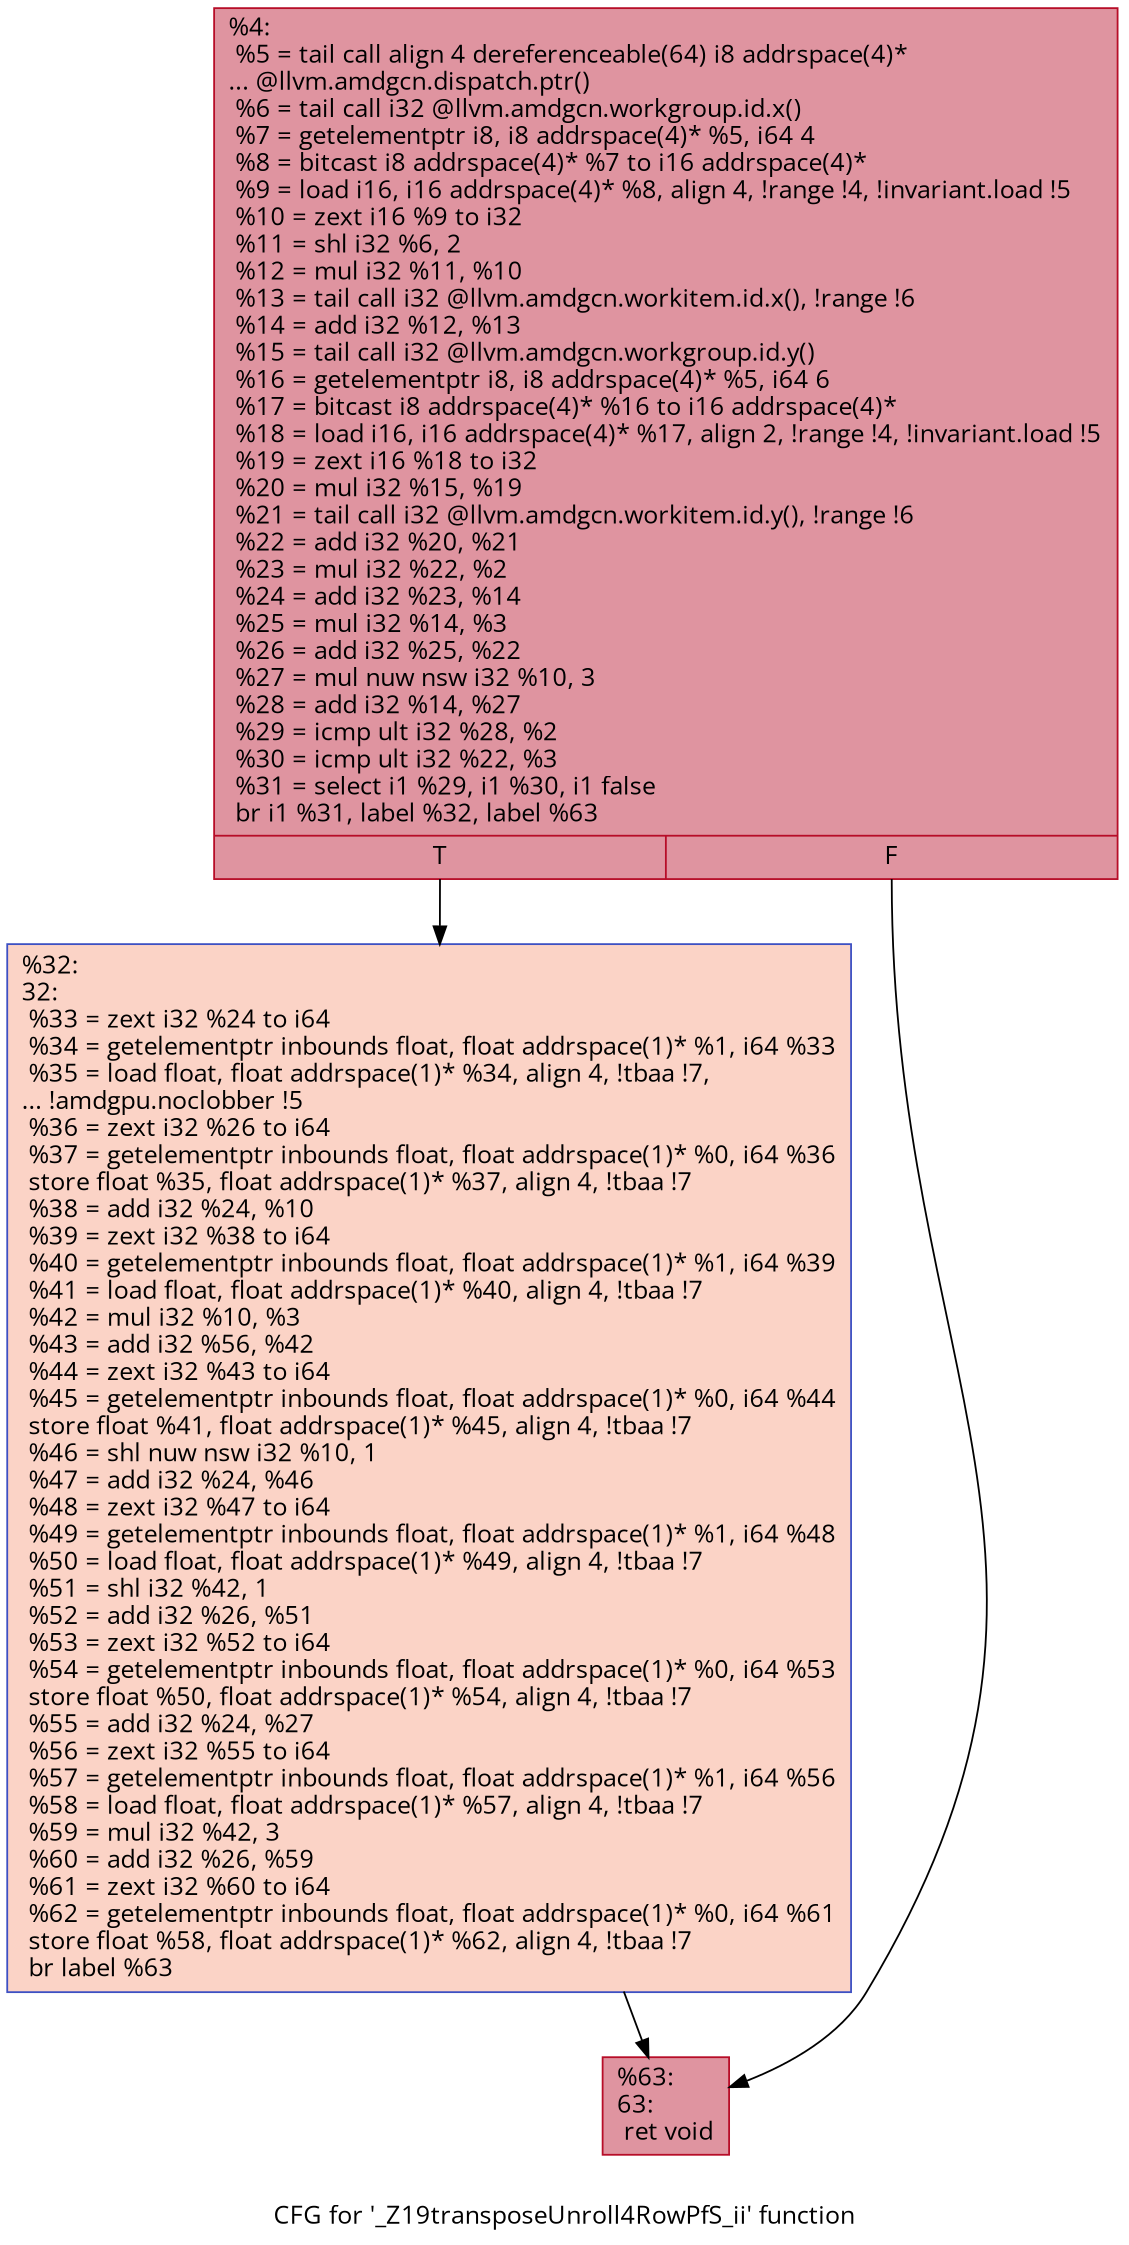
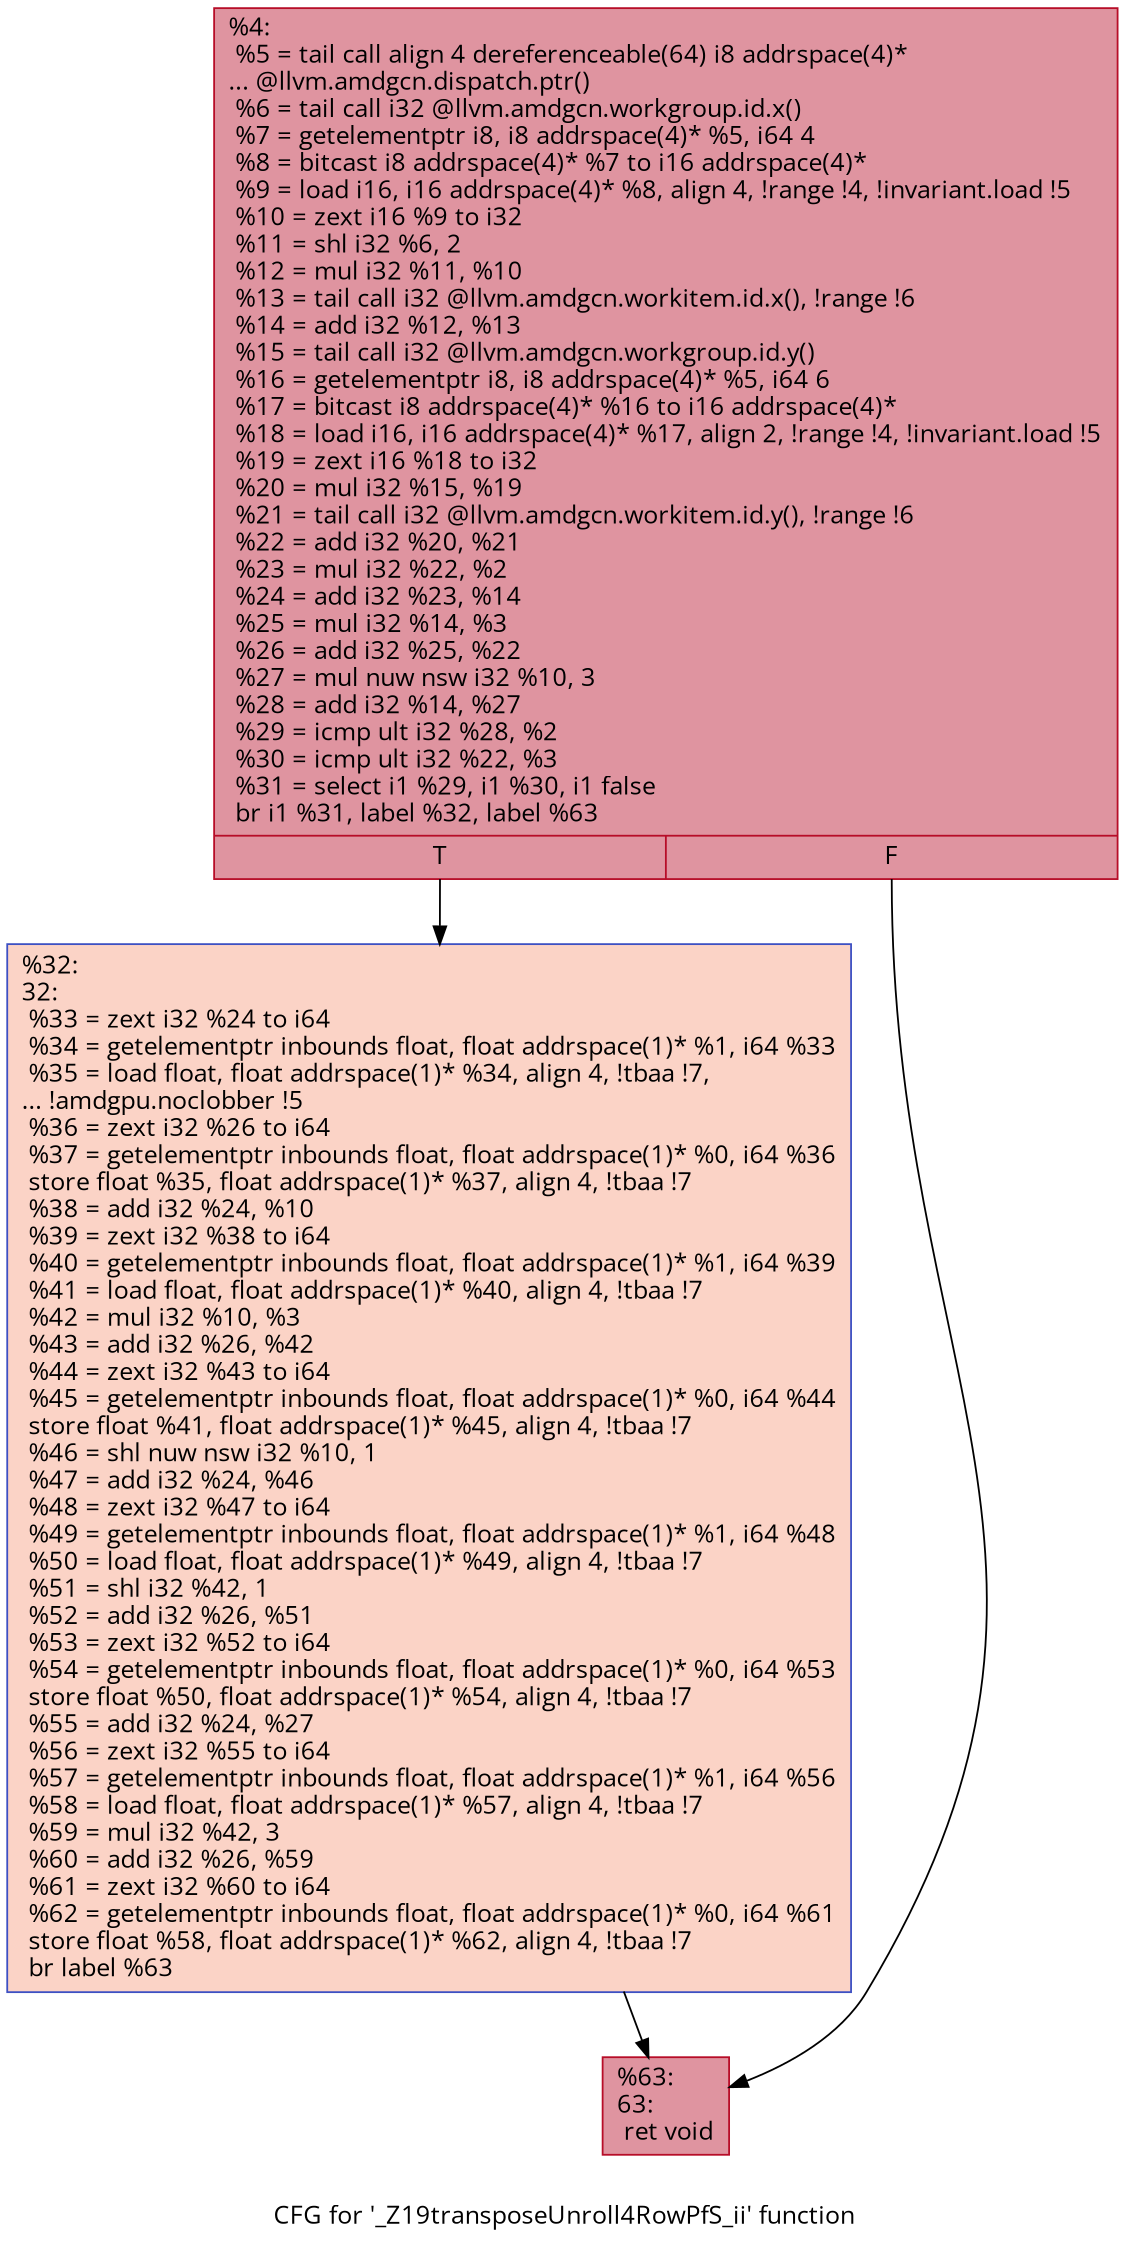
node "%32:": text "%43 = add i32 %56, %42" -> "%43 = add i32 %26, %42"
